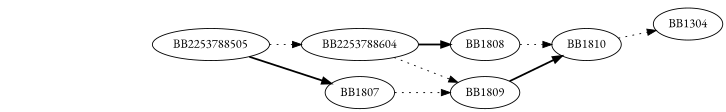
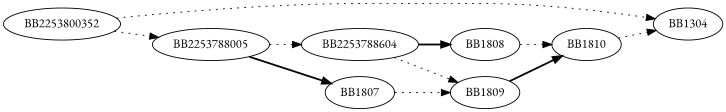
node "BB2253800352": added
node "BB2253788505": label "BB2253788505" -> "BB2253788005"
